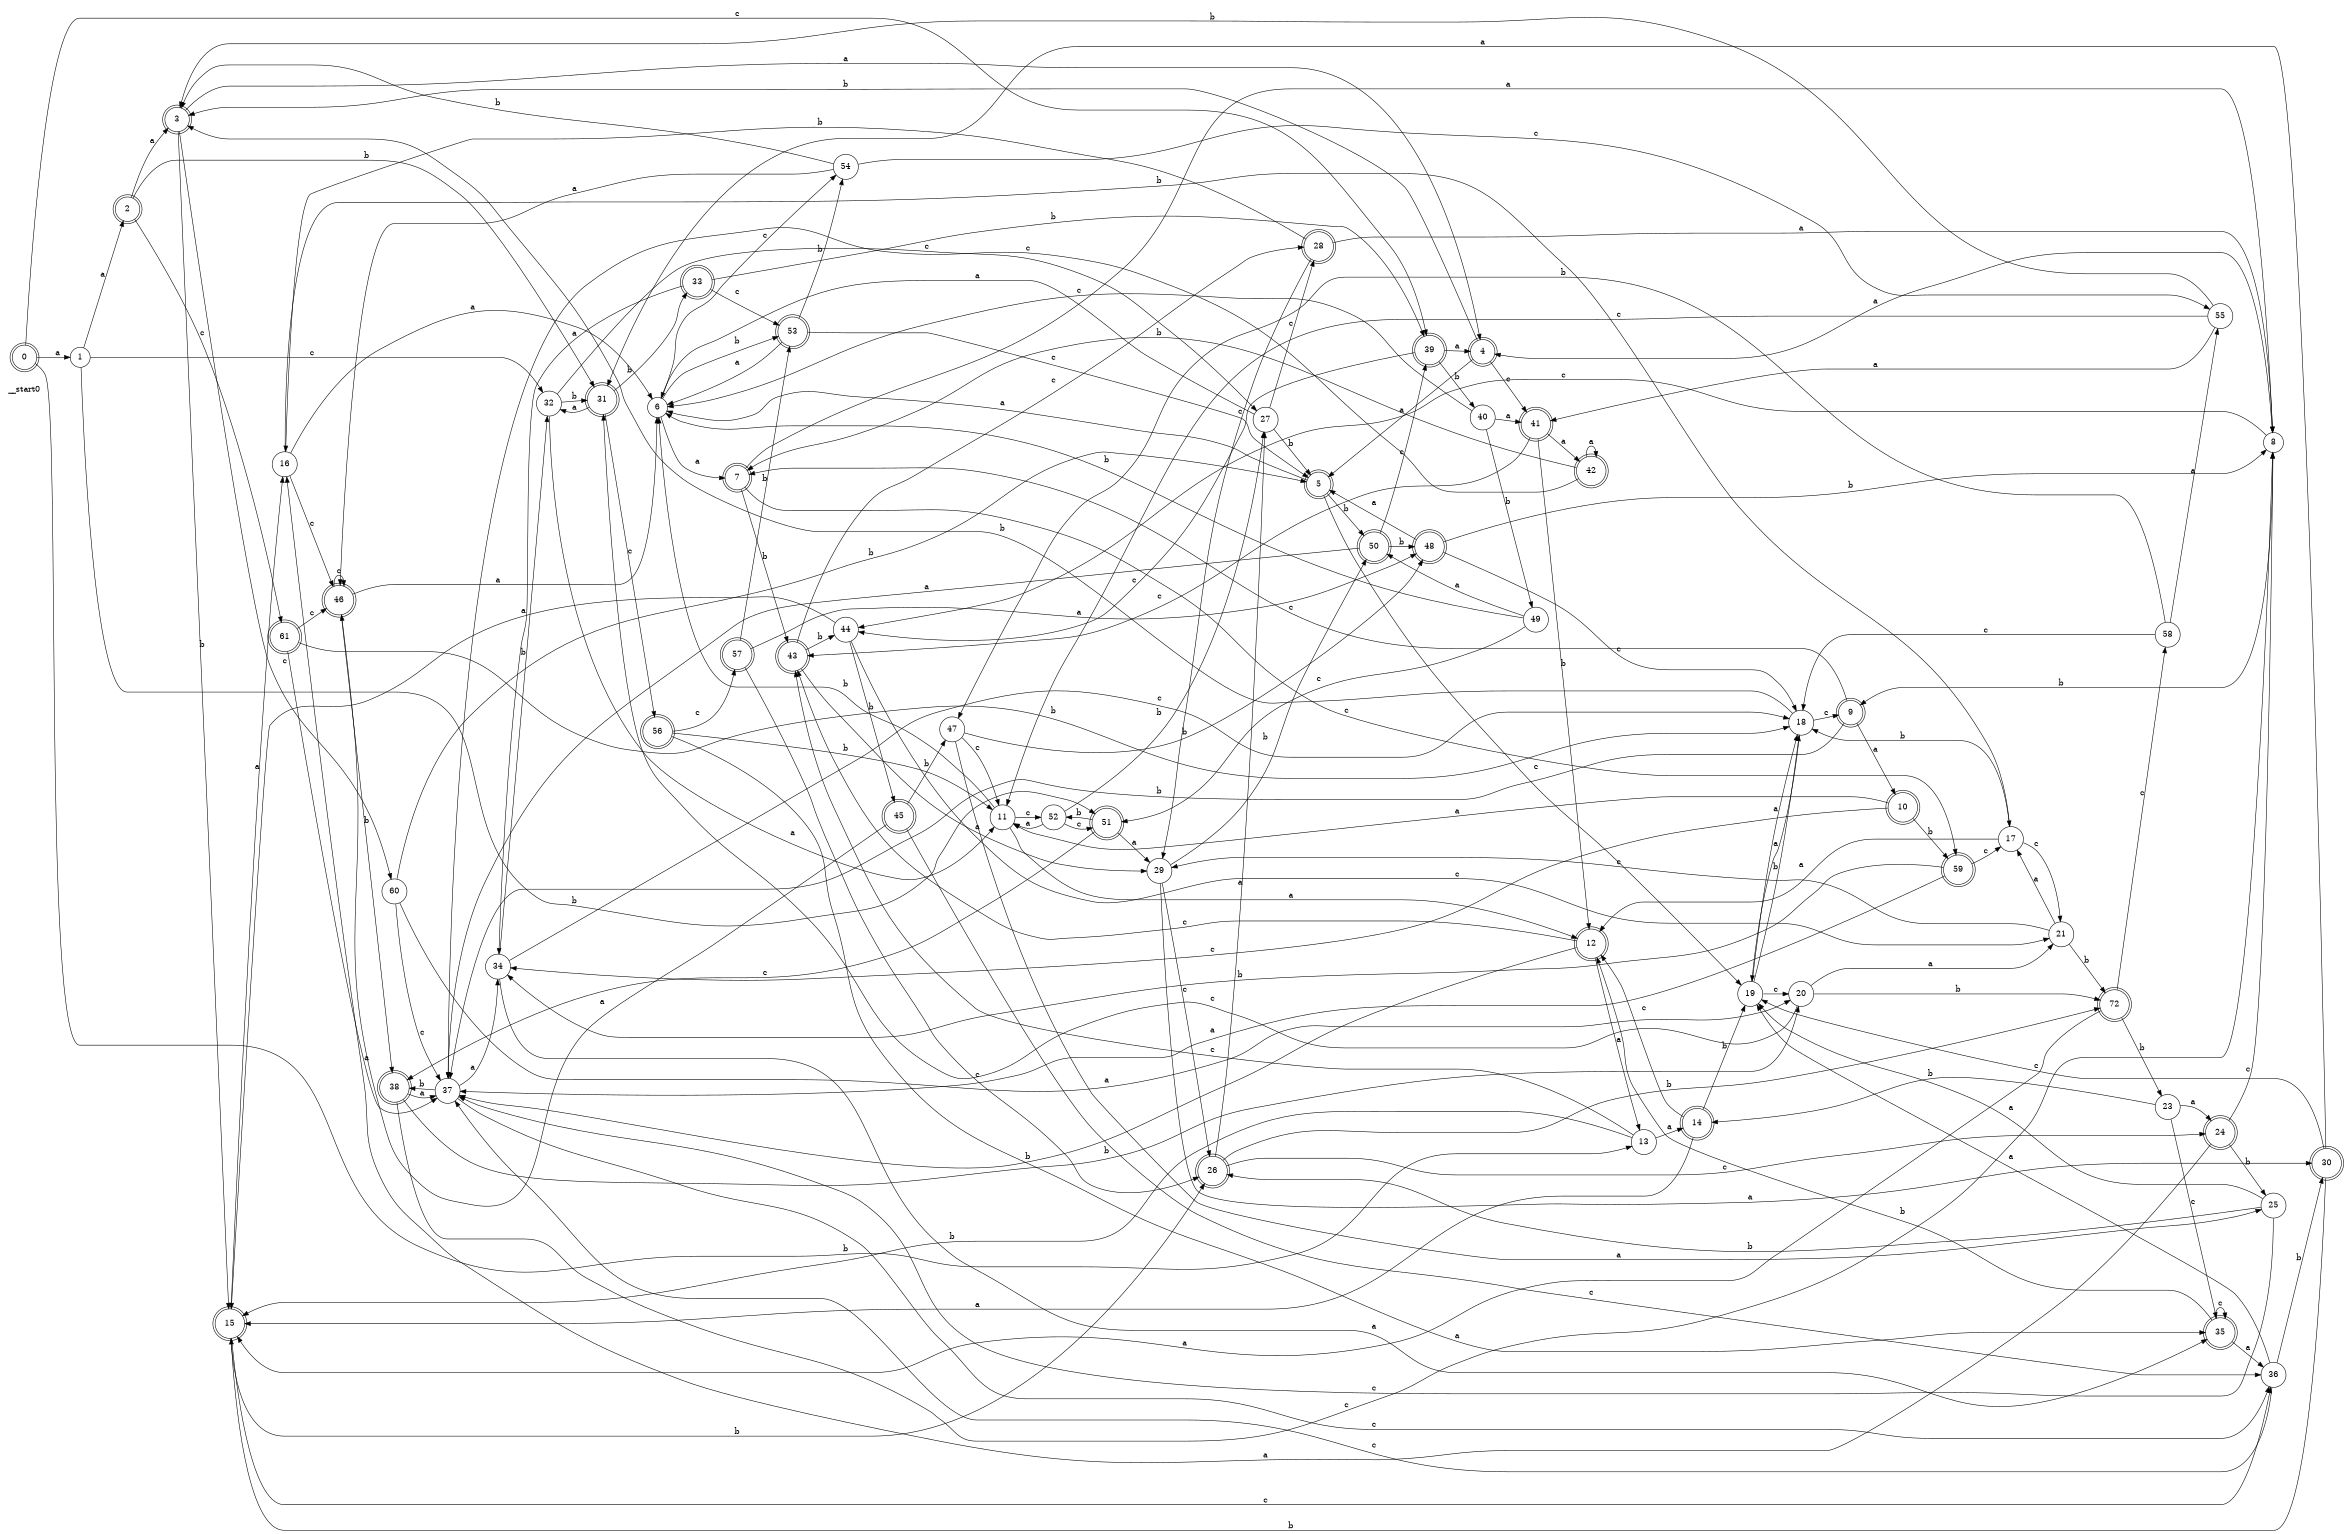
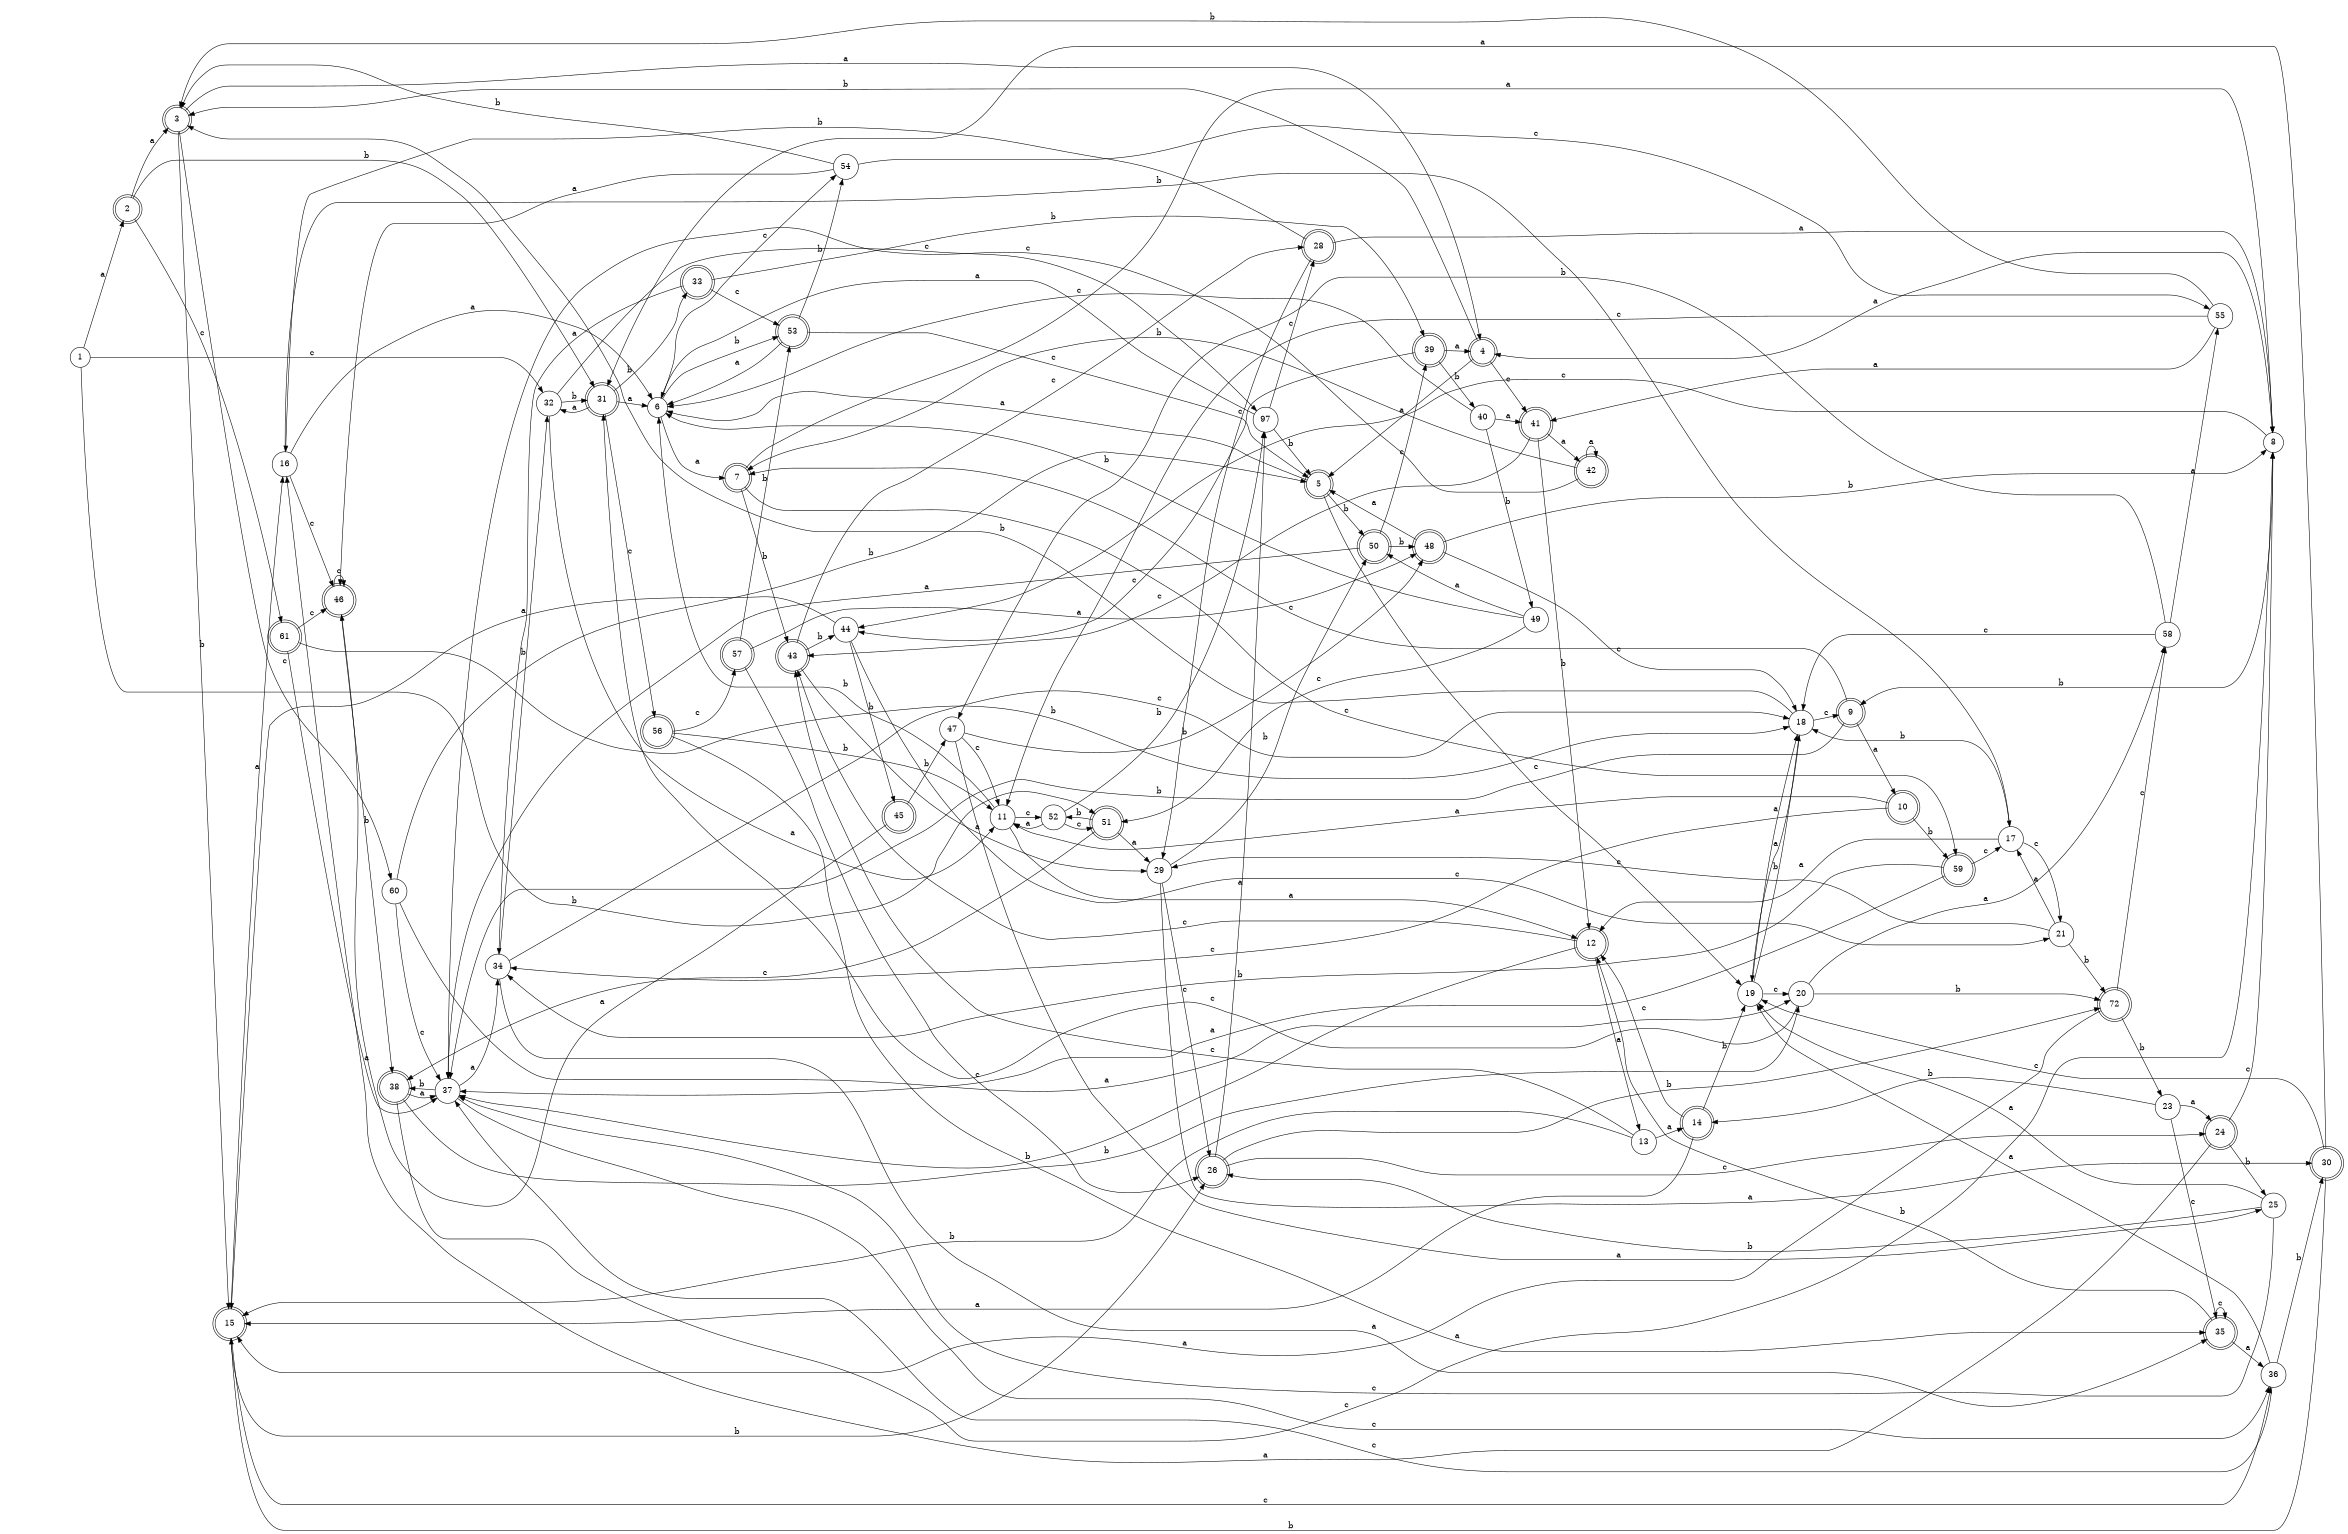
node "0": removed
node "__start0": removed
node "27": label "27" -> "97"
edge "46" -> "6": now "31" -> "6"
edge "20" -> "21": now "20" -> "58"
edge "45" -> "36": removed, label "c"
